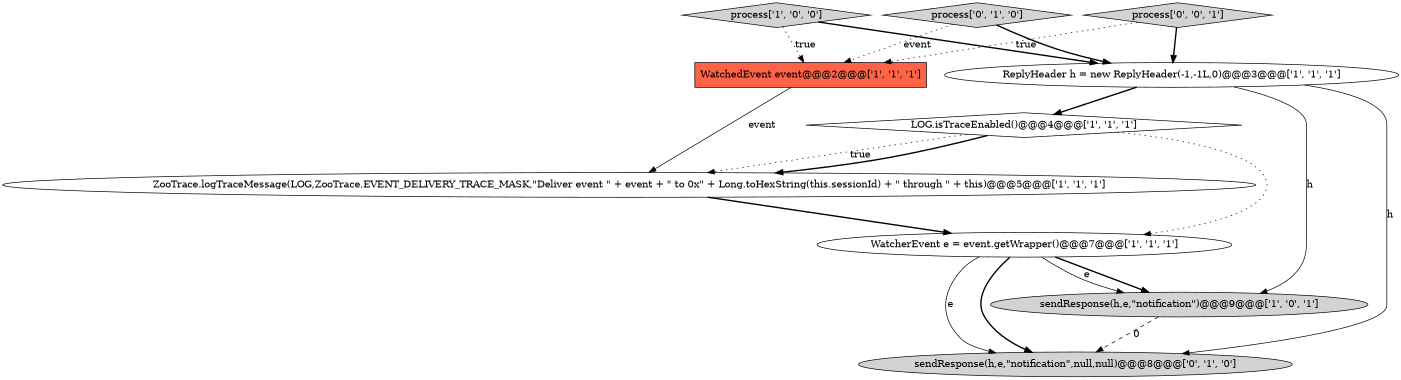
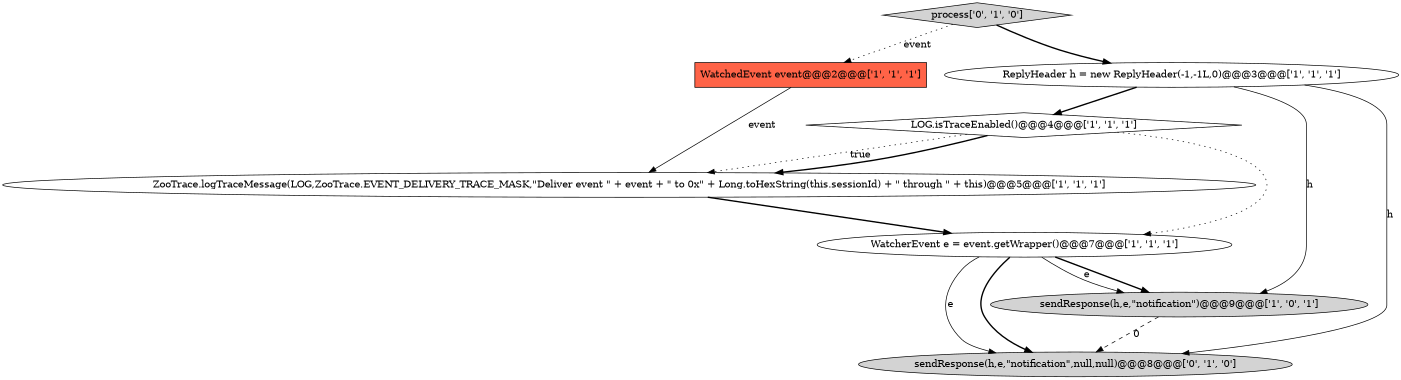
node "process['1', '0', '0']": removed
node "process['0', '0', '1']": removed
